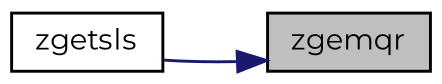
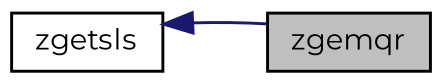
edge "zgetsls" -> "zgemqr": reversed
